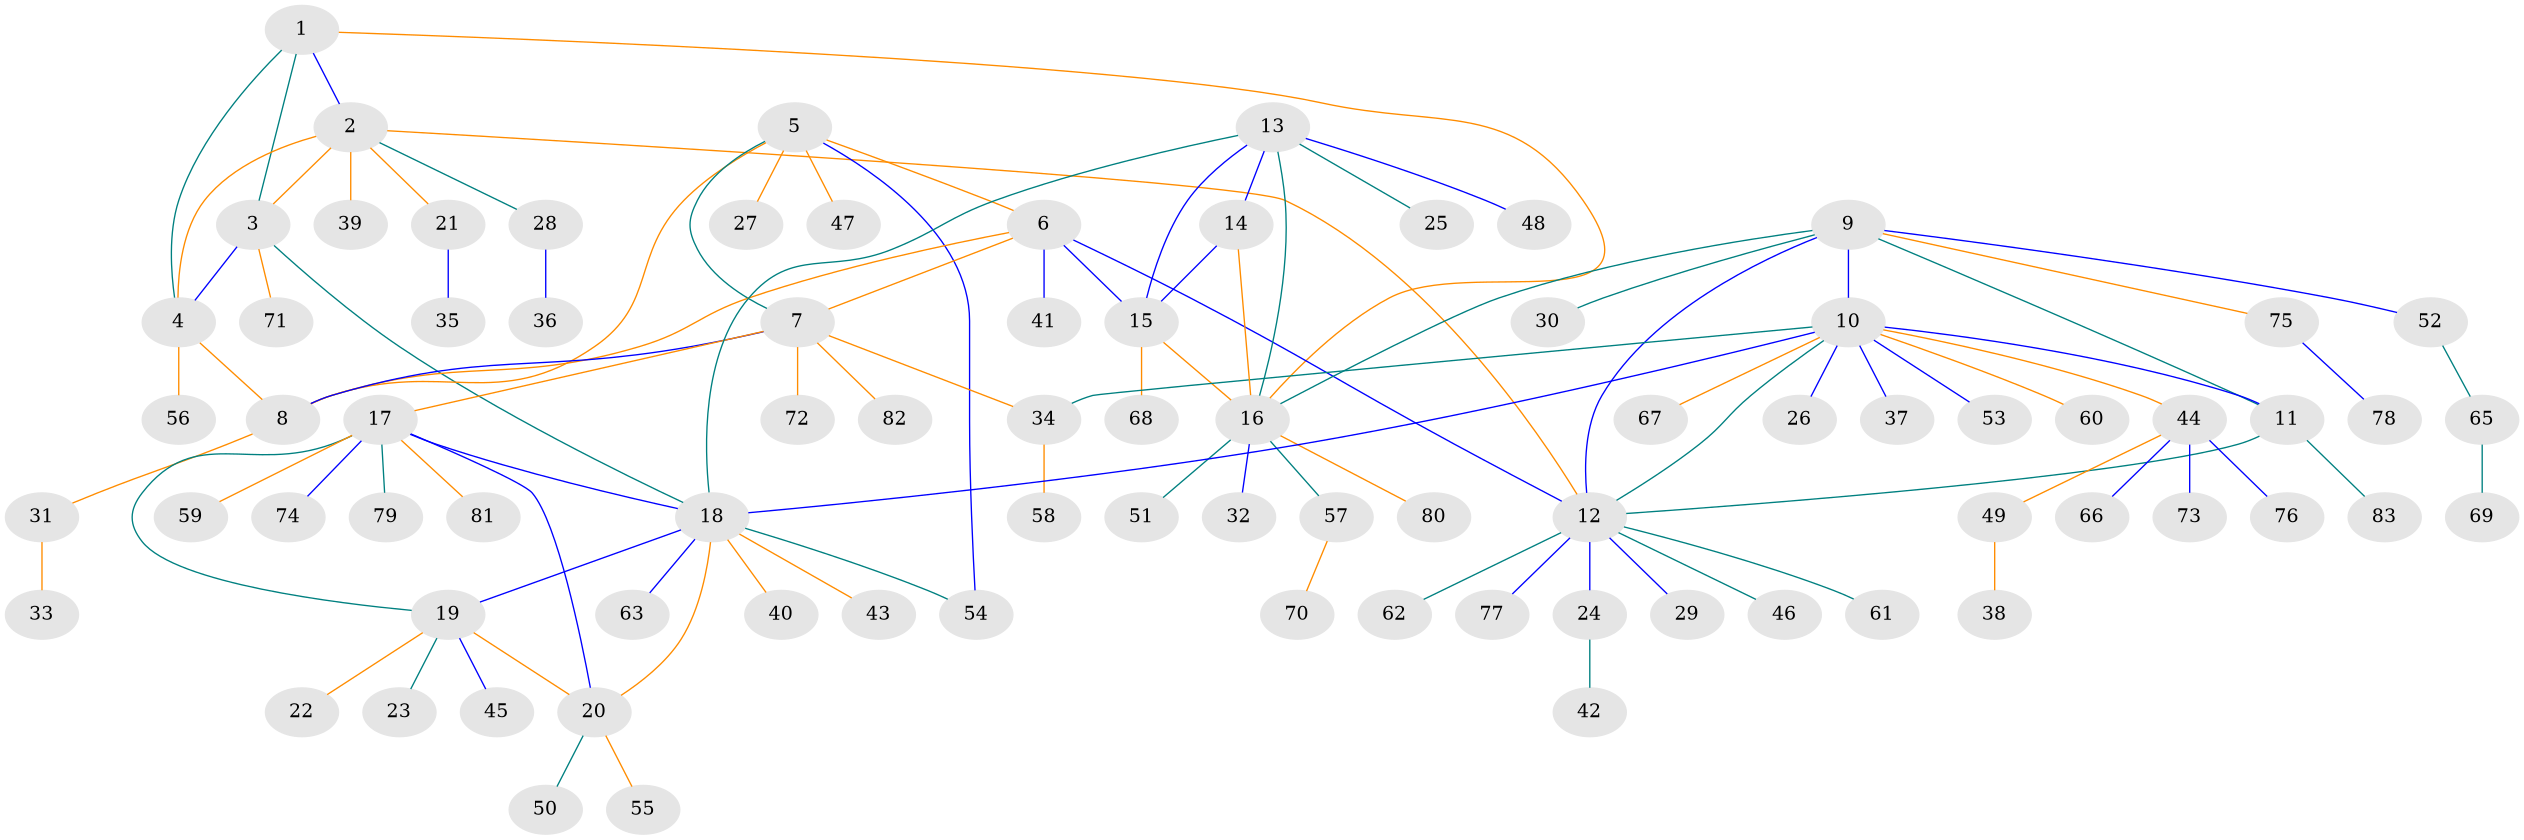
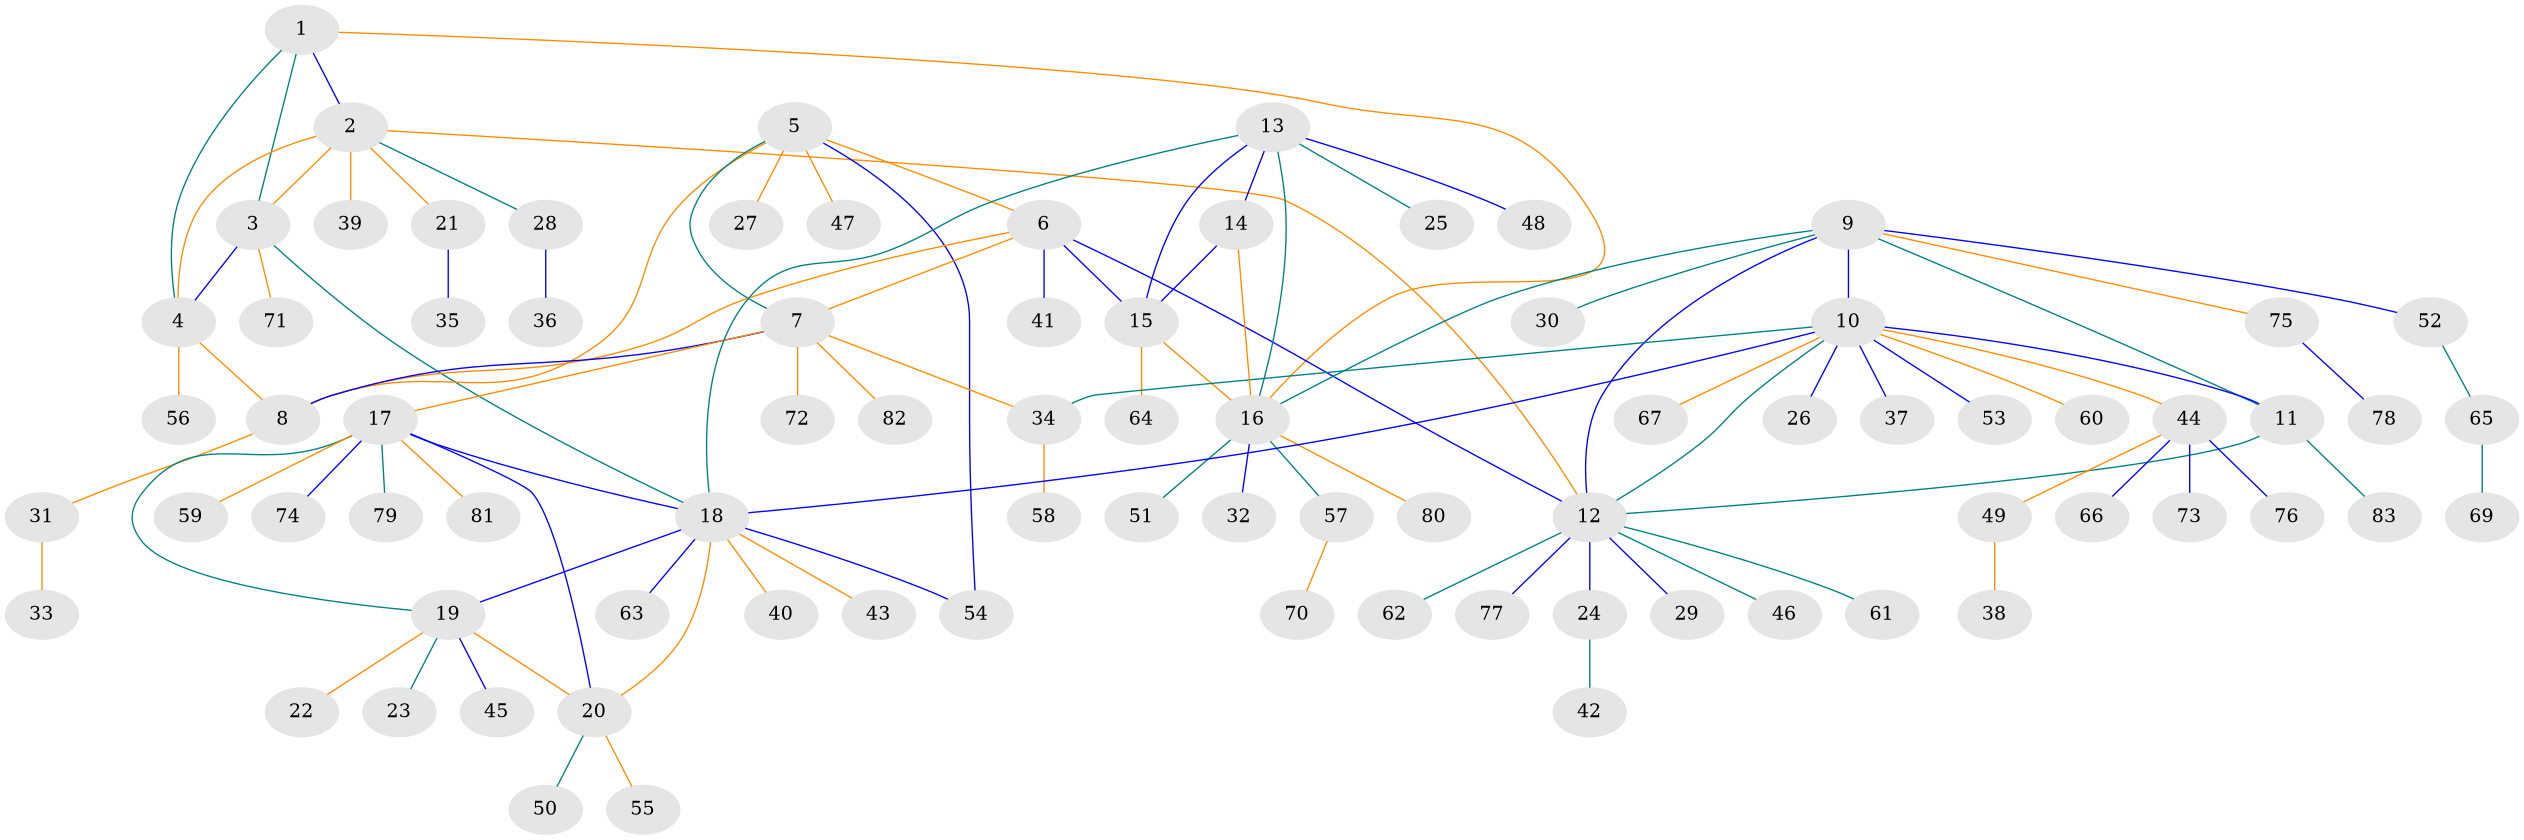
node "68": label "68" -> "64"
edge "18" -- "54": color teal -> blue
